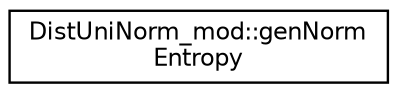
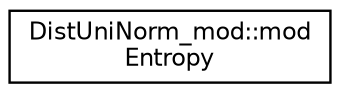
node "DistUniNorm_mod::genNorm Entropy": label "DistUniNorm_mod::genNorm Entropy" -> "DistUniNorm_mod::mod Entropy"
